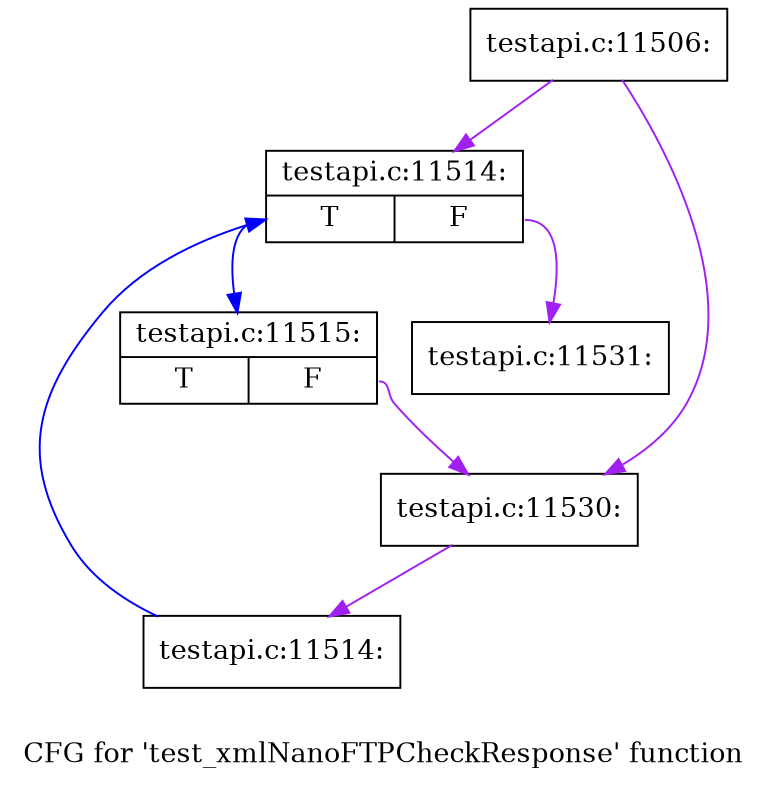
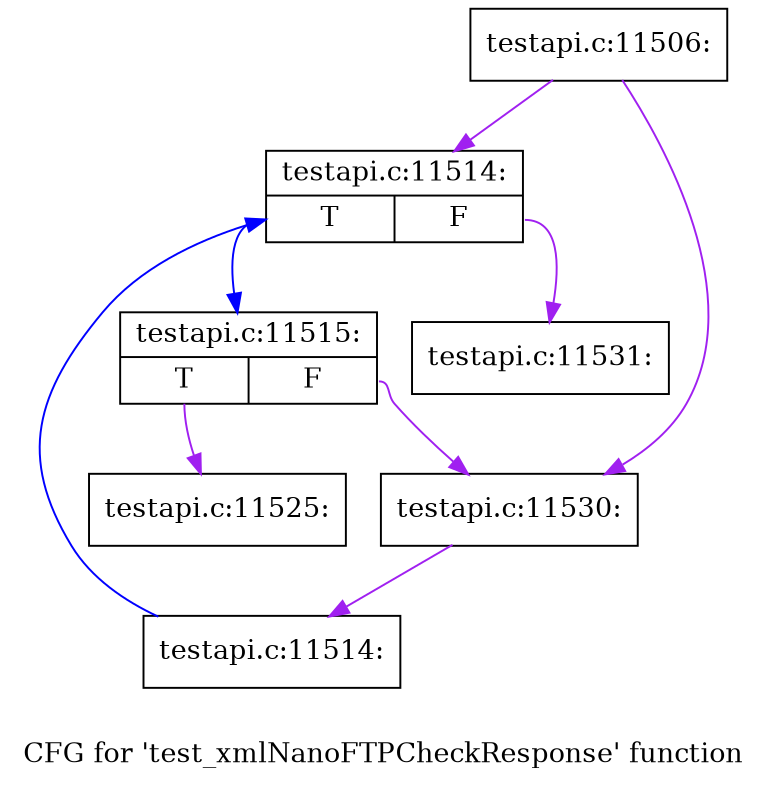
node "testapi.c:11525:": added
